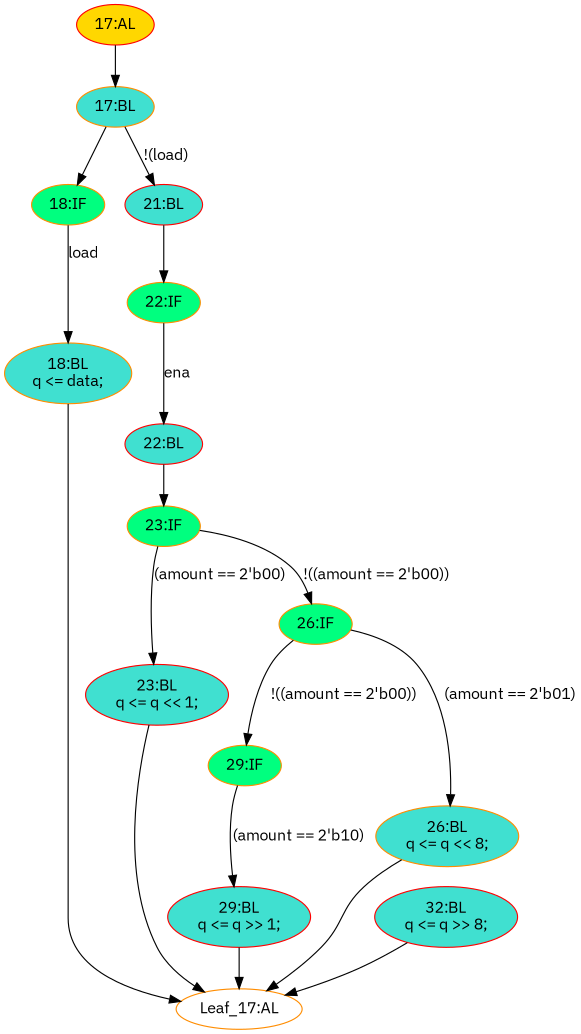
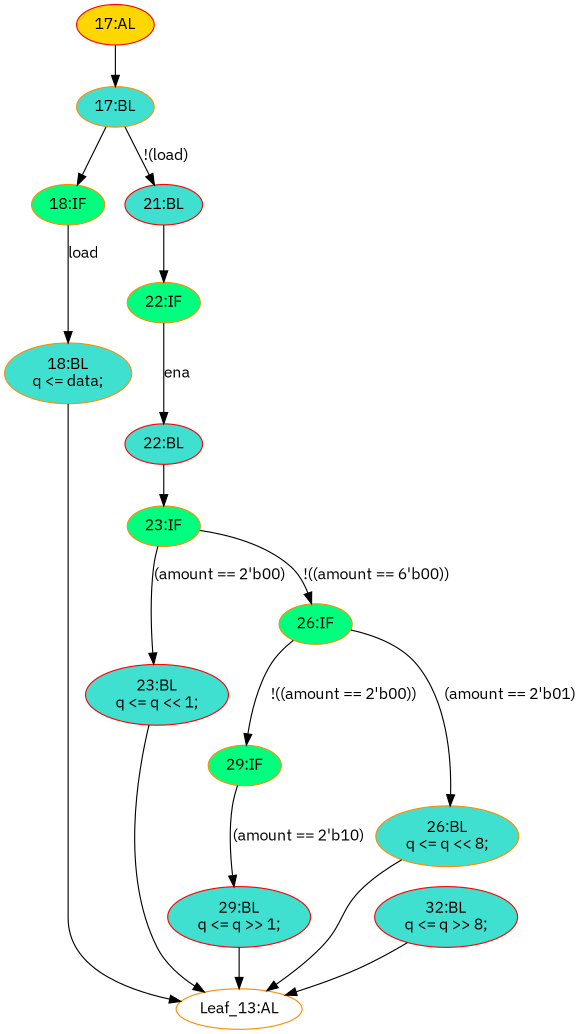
edge "23:IF" -> "26:IF": label "!((amount == 2'b00))" -> "!((amount == 6'b00))"
node "Leaf_17:AL": label "Leaf_17:AL" -> "Leaf_13:AL"
